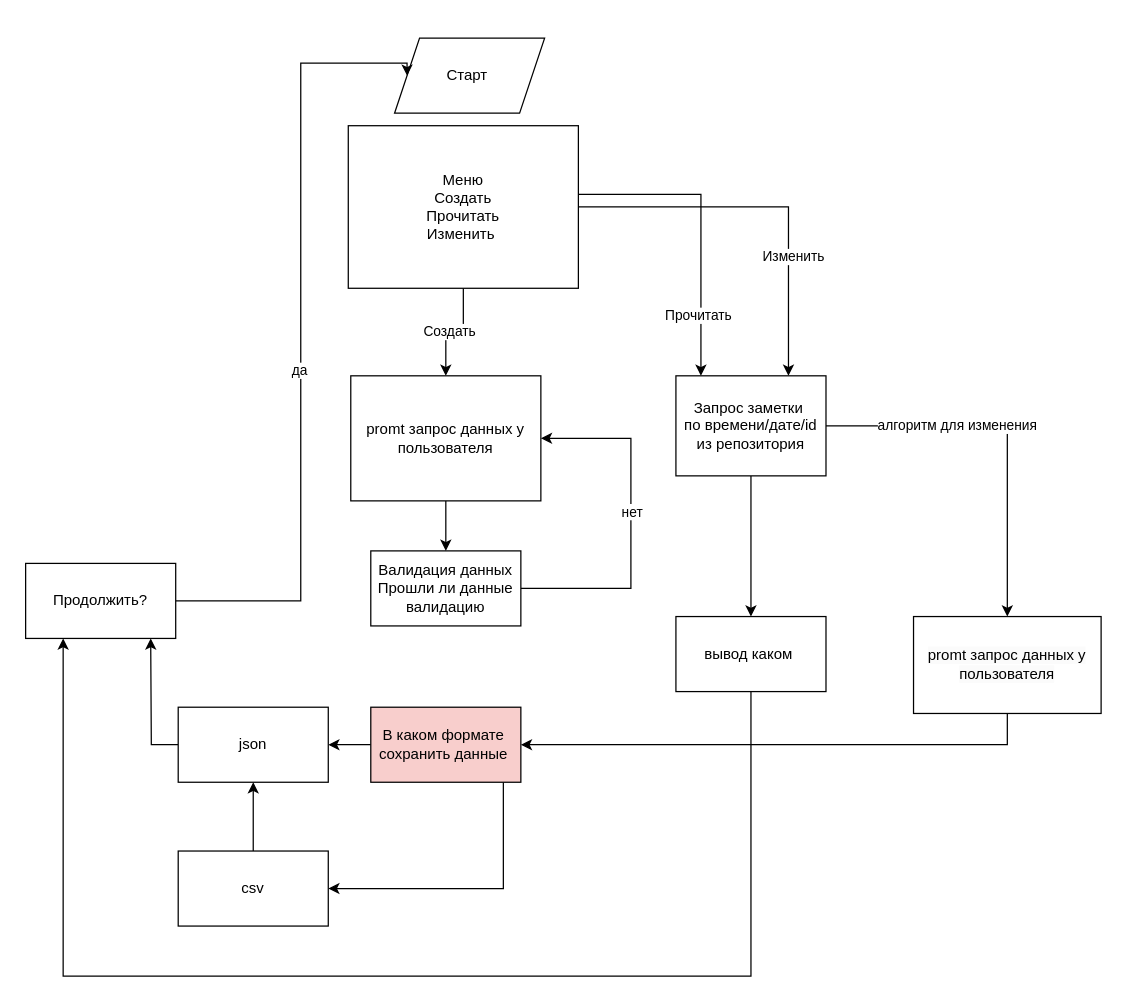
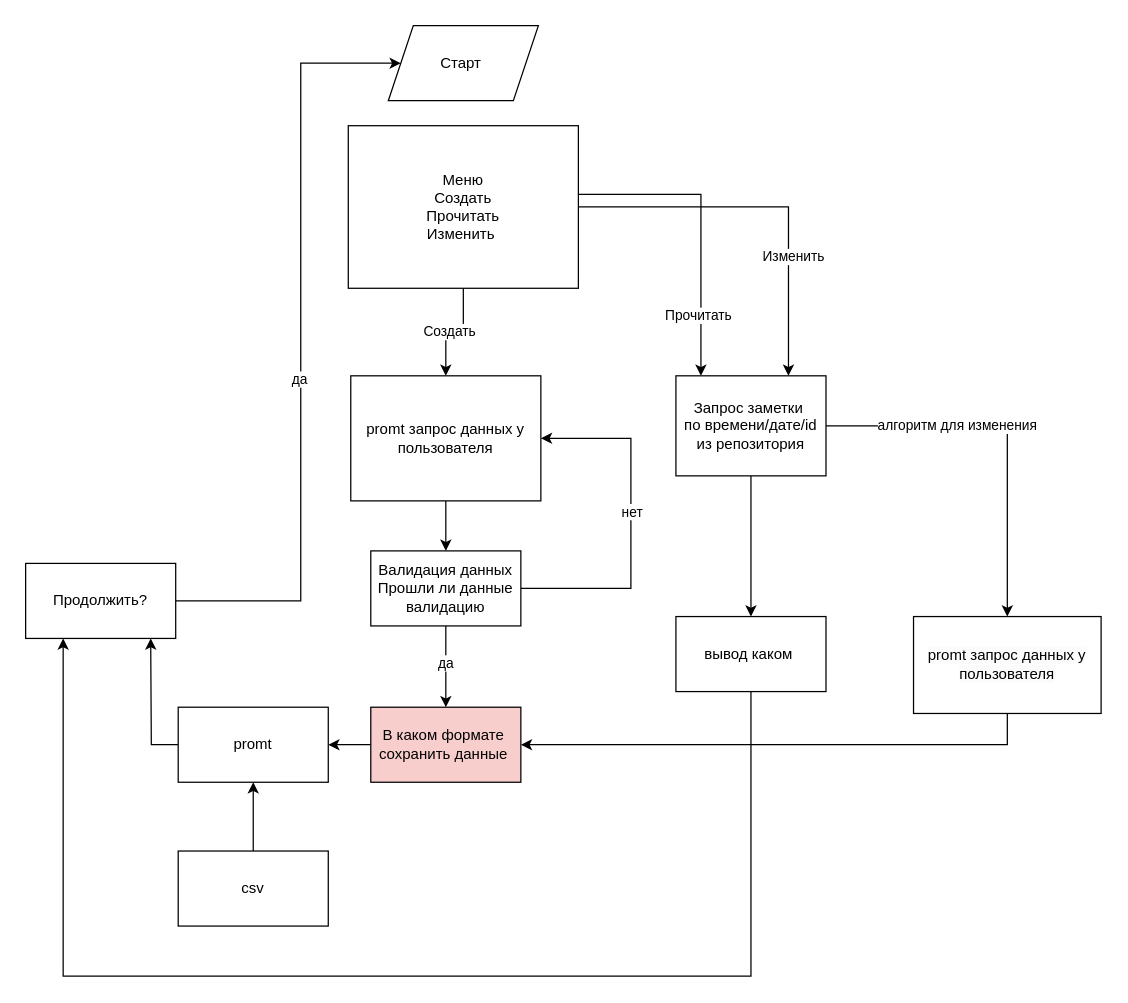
node "Старт": moved (469, 76) -> (463, 63)
edge "Валидация данных Прошли ли данные валидацию" -> "В каком формате сохранить данные": added, label "да"
node "json": label "json" -> "promt"
edge "В каком формате сохранить данные" -> "csv": removed
